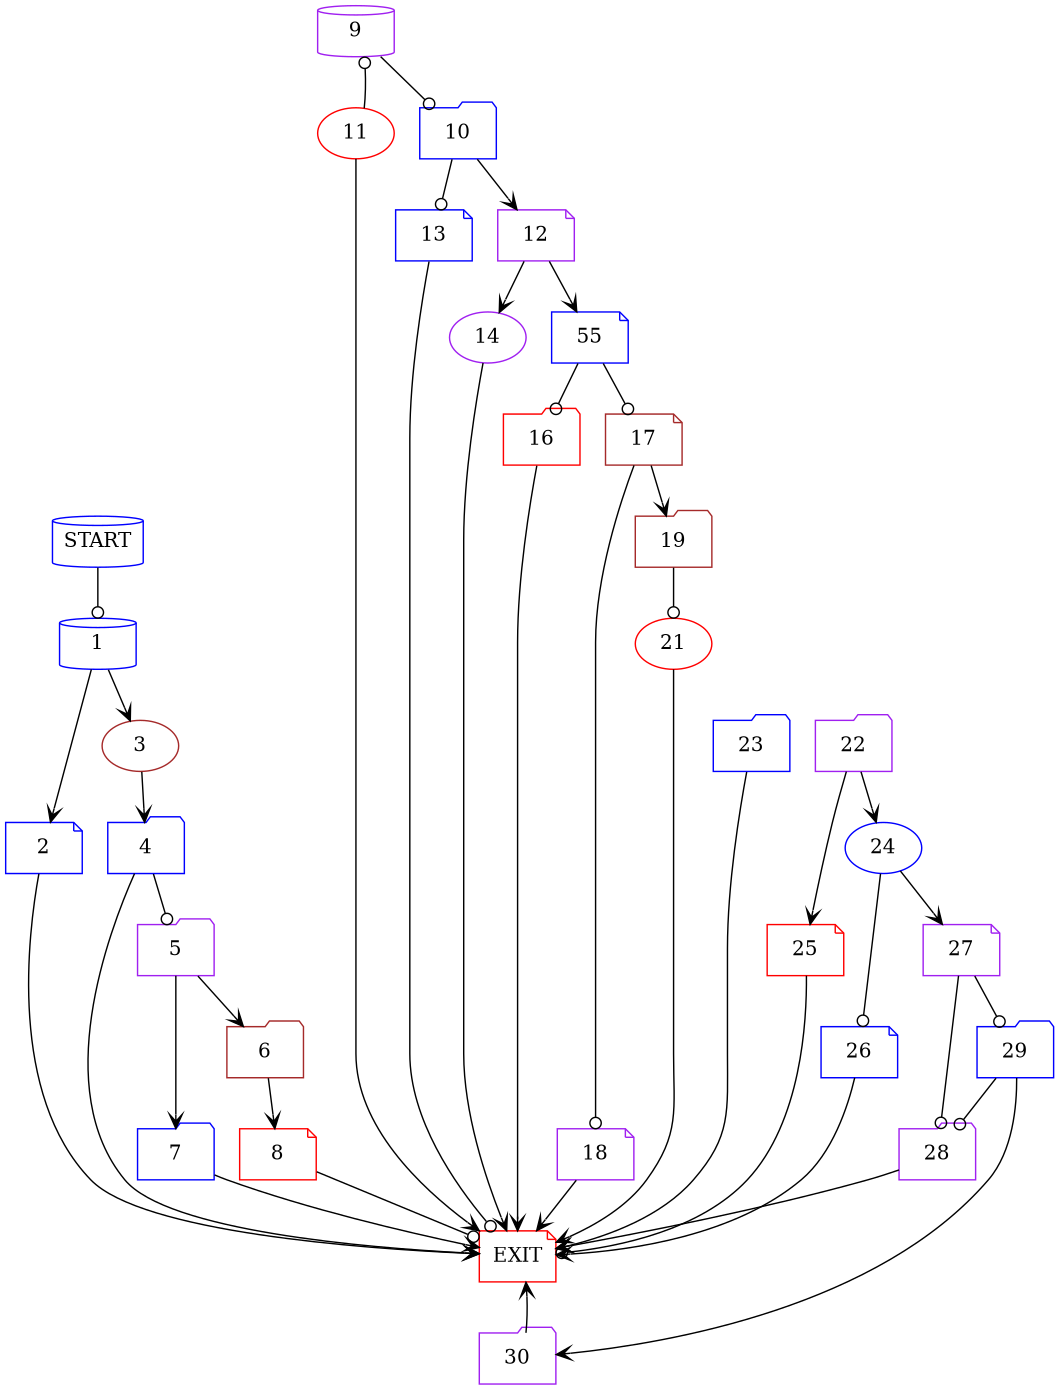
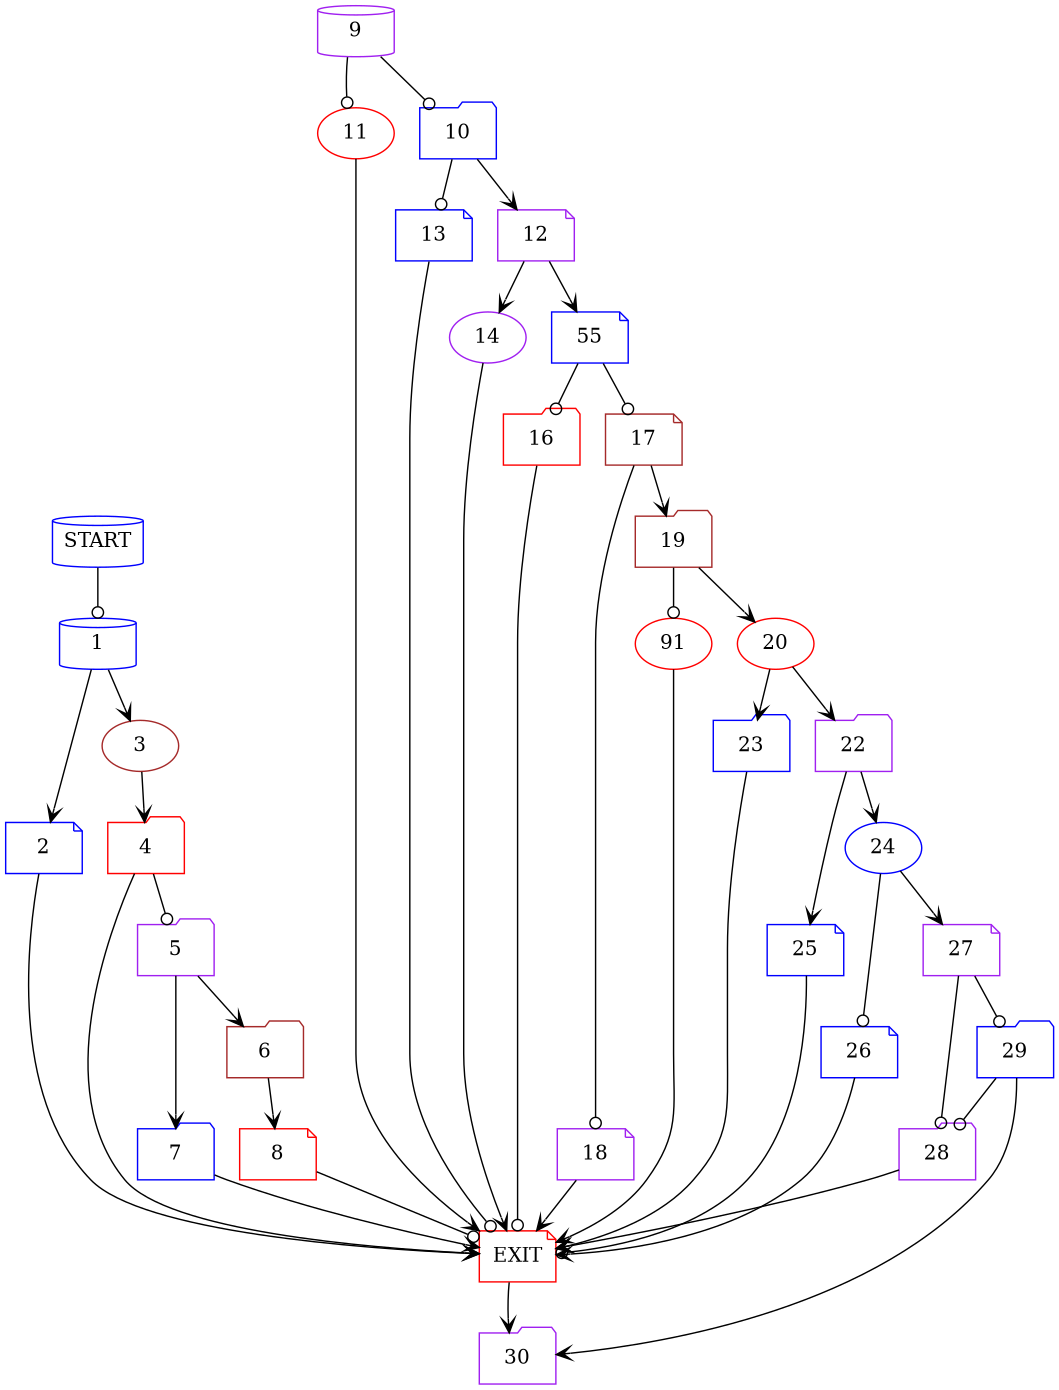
edge "11" -> "9": reversed
node "21": label "21" -> "91"
node "20": added
edge "16" -> "EXIT": arrowhead vee -> odot
node "4": color blue -> red
node "25": color red -> blue
edge "30" -> "EXIT": reversed
